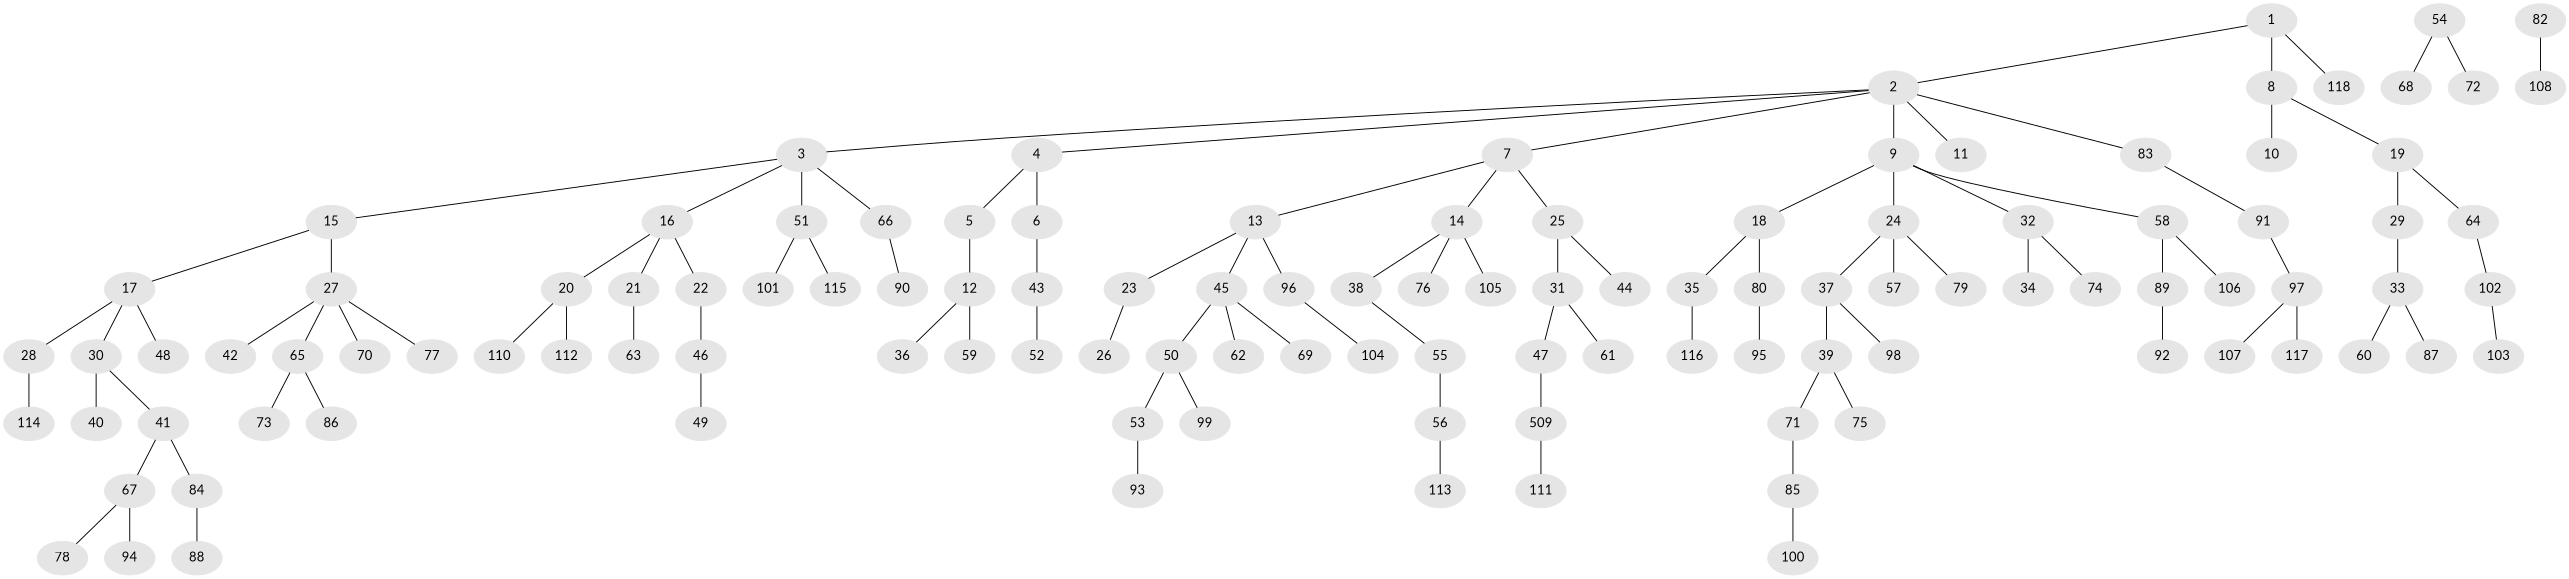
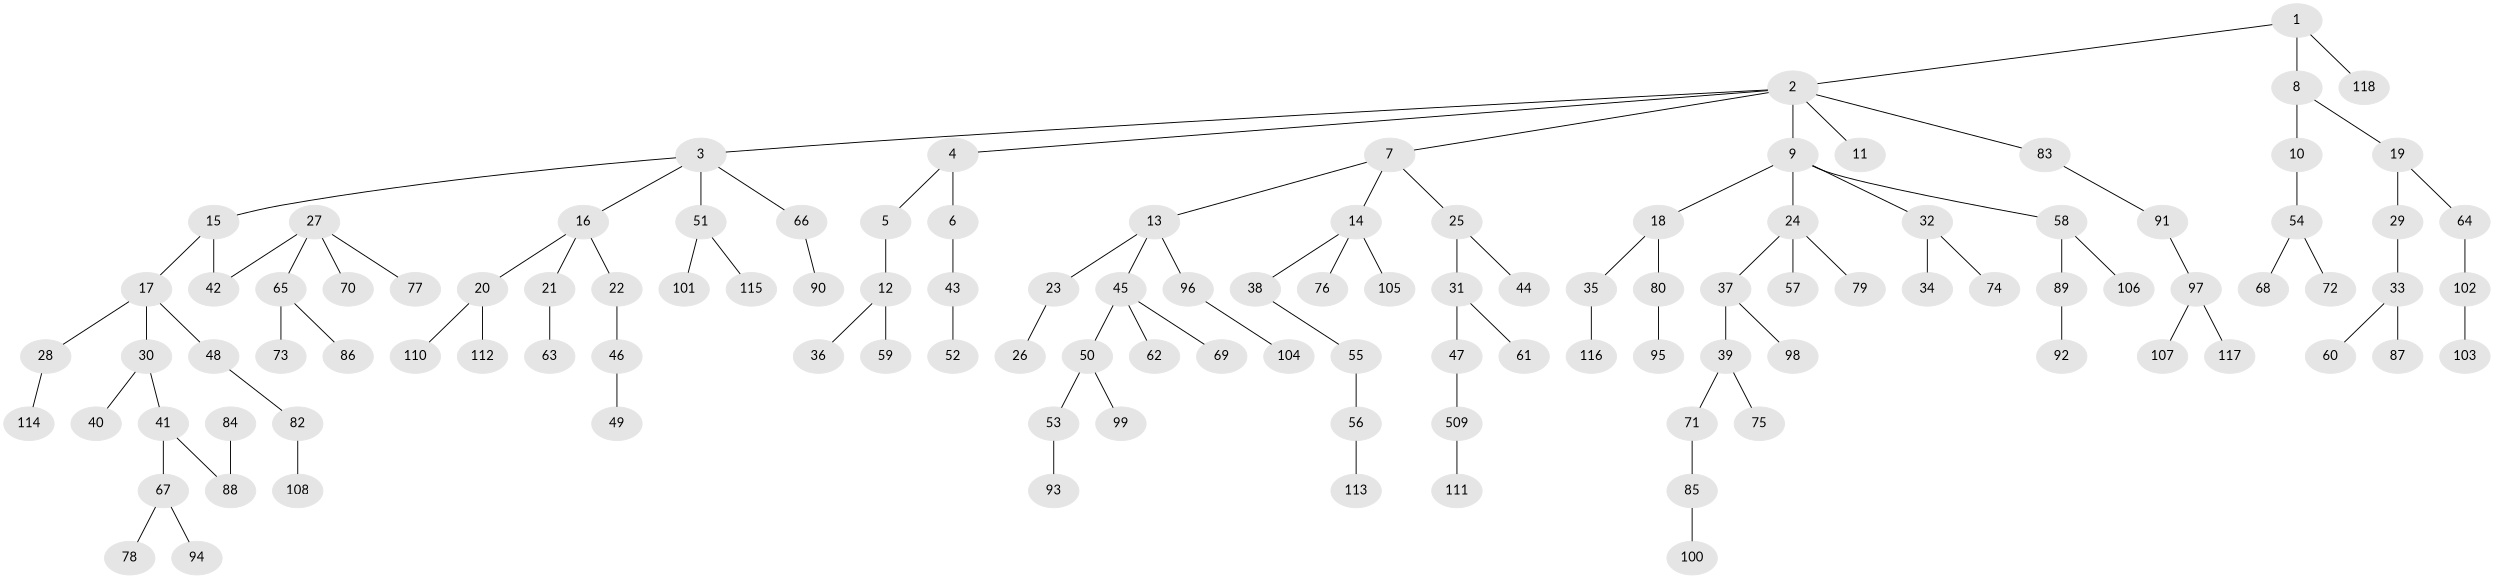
edge "10" -- "54": added
edge "15" -- "27": now "15" -- "42"
edge "48" -- "82": added
edge "41" -- "84": now "41" -- "88"
